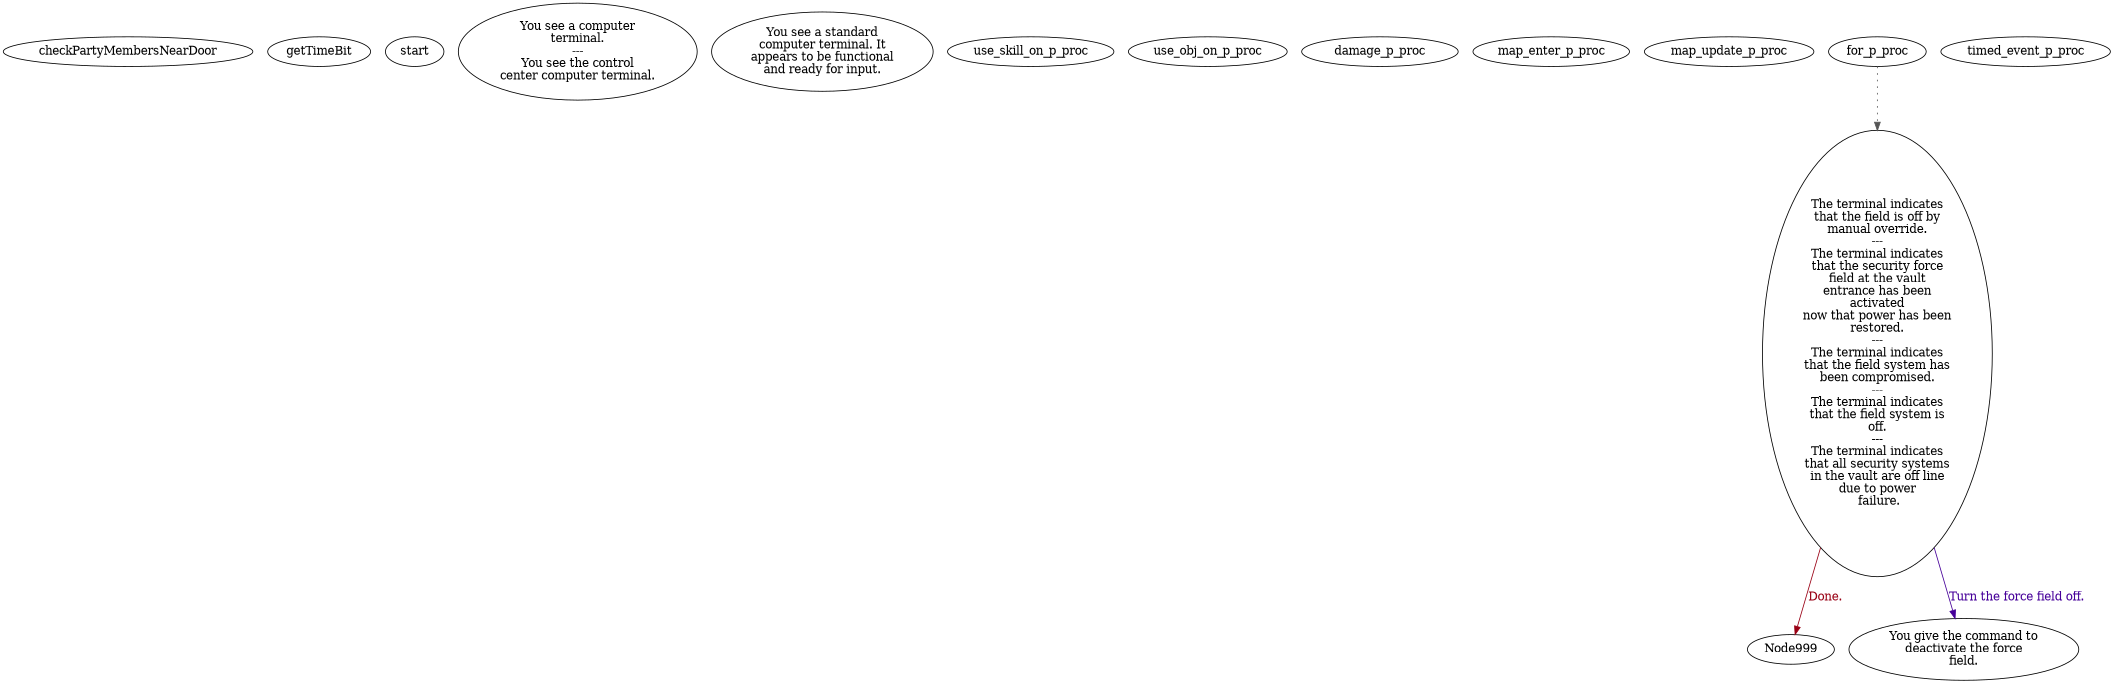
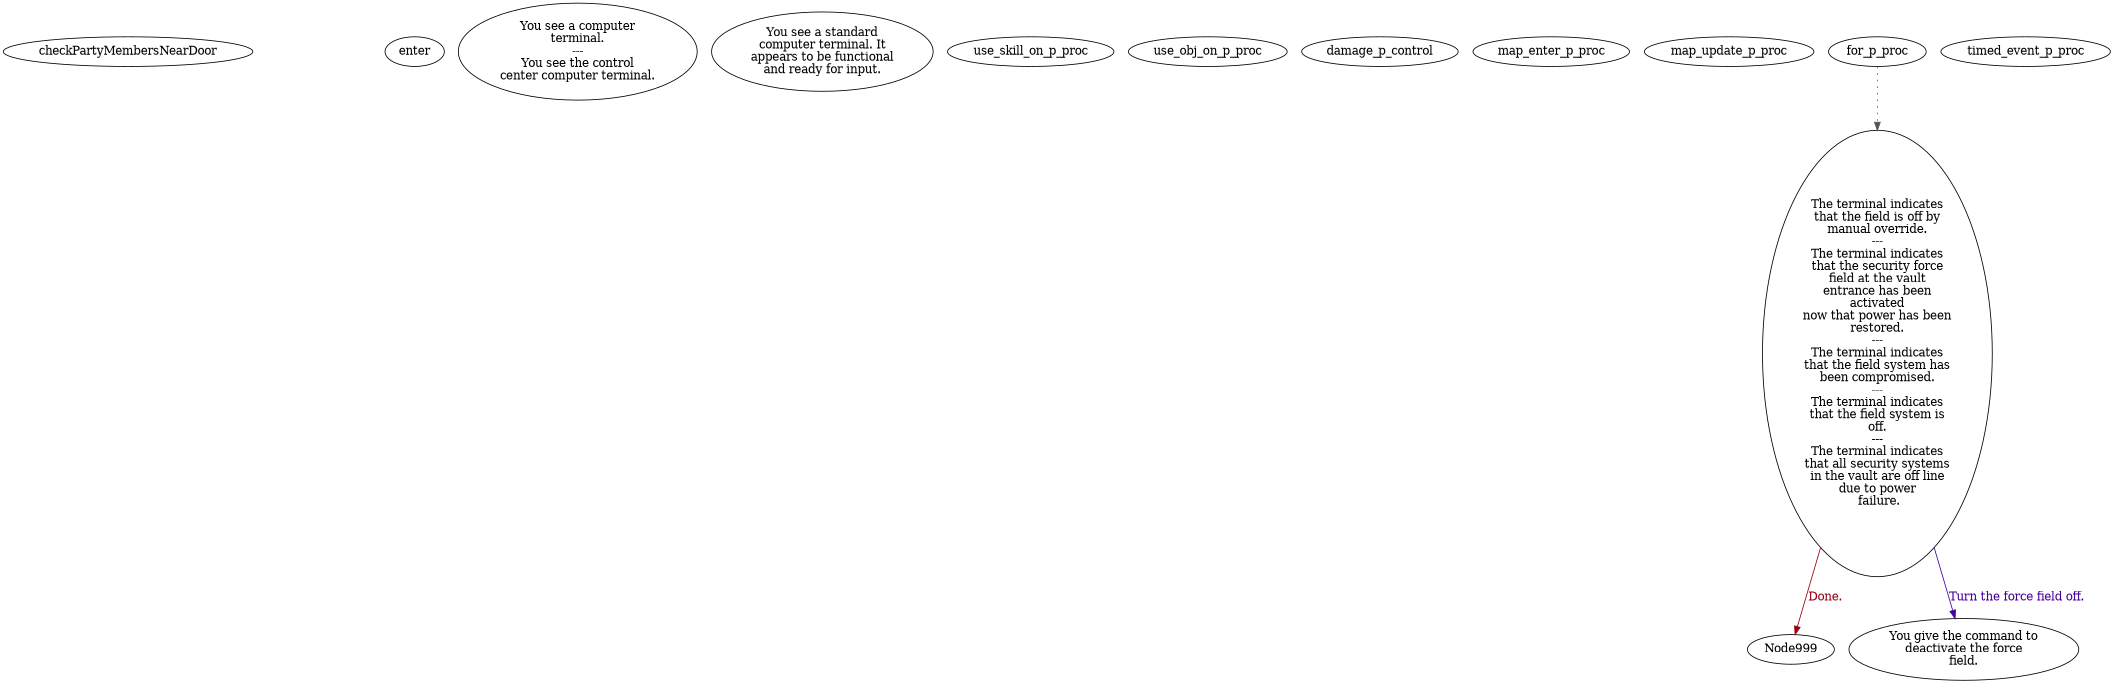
node "getTimeBit": removed
node "start": label "start" -> "enter"
node "damage_p_proc": label "damage_p_proc" -> "damage_p_control"
